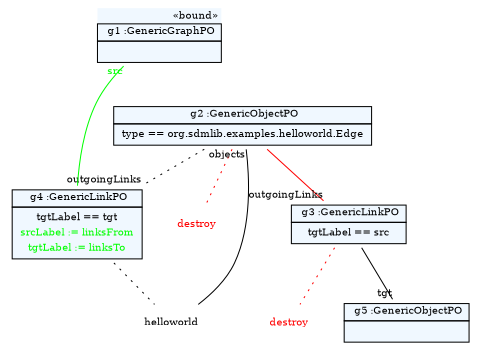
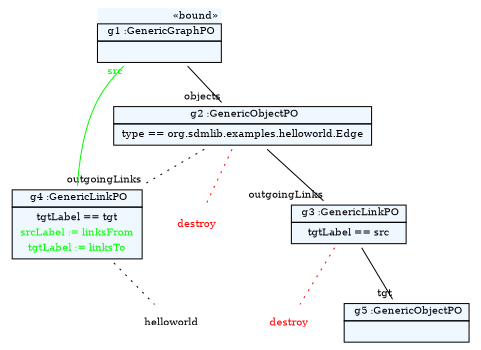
edge "g2 :GenericObjectPO" -- "g3 :GenericLinkPO": color red -> black
edge "g2 :GenericObjectPO" -- "helloworld": now "g2 :GenericObjectPO" -- "g1 :GenericGraphPO"
